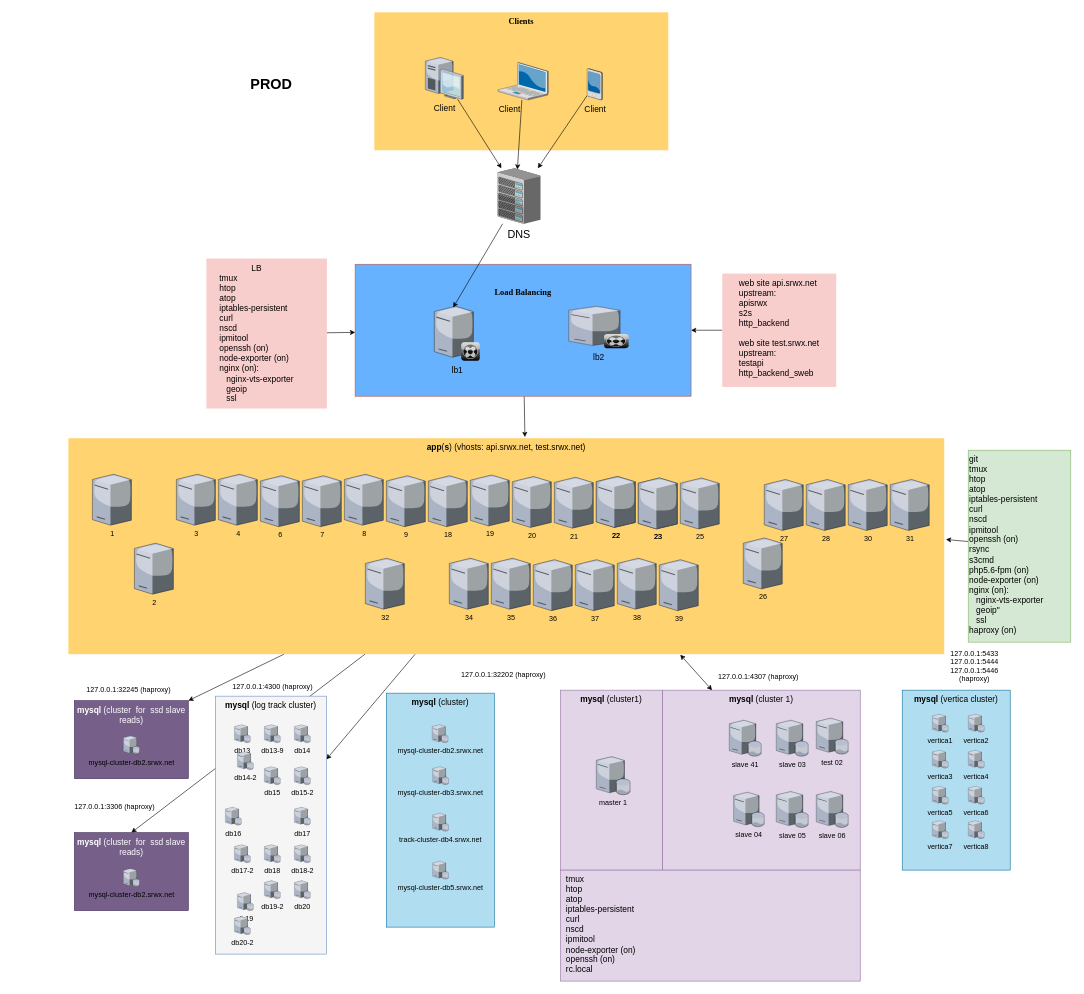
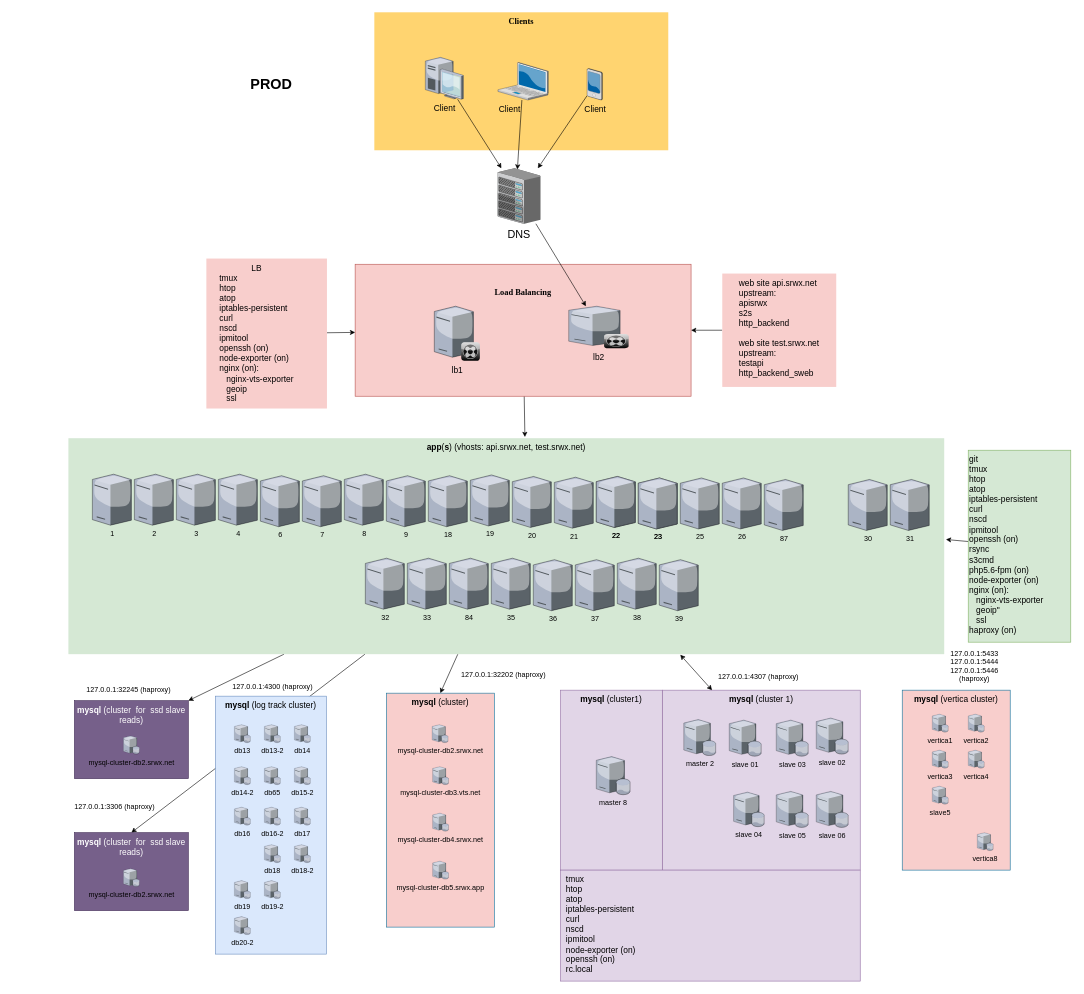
edge "DNS" -> "lb2": added
edge "DNS" -> "lb1": removed
node "Load Balancing": fillcolor #66b2ff -> #f8cecc
node "28": removed
node "27": label "27" -> "87"
node "app(s) (vhosts: api.srwx.net, test.srwx.net)": fillcolor #ffd470 -> #d5e8d4
node "26": moved (763, 564) -> (742, 504)
node "2": moved (154, 569) -> (154, 500)
node "33": added
node "34": label "34" -> "84"
edge "app(s) (vhosts: api.srwx.net, test.srwx.net)" -> "mysql (cluster)": added
node "mysql (log track cluster)": fillcolor #f5f5f5 -> #dae8fc
edge "app(s) (vhosts: api.srwx.net, test.srwx.net)" -> "mysql (log track cluster)": removed
node "master 2": added
node "db13-9": label "db13-9" -> "db13-2"
node "db14-2": moved (245, 761) -> (242, 776)
node "test 02": label "test 02" -> "slave 02"
node "slave 41": label "slave 41" -> "slave 01"
node "mysql (vertica cluster)": fillcolor #b1ddf0 -> #f8cecc
node "db15": label "db15" -> "db65"
node "mysql-cluster-db3.srwx.net": label "mysql-cluster-db3.srwx.net" -> "mysql-cluster-db3.vts.net"
node "vertica6": removed
node "master 1": label "master 1" -> "master 8"
node "mysql (cluster)": fillcolor #b1ddf0 -> #f8cecc
node "vertica5": label "vertica5" -> "slave5"
node "db16": moved (233, 816) -> (242, 816)
node "db16-2": added
node "vertica7": removed
node "vertica8": moved (976, 830) -> (985, 842)
node "track-cluster-db4.srwx.net": label "track-cluster-db4.srwx.net" -> "mysql-cluster-db4.srwx.net"
node "db17-2": removed
node "mysql-cluster-db5.srwx.net": label "mysql-cluster-db5.srwx.net" -> "mysql-cluster-db5.srwx.app"
node "db20": removed
node "db19": moved (245, 902) -> (242, 890)
